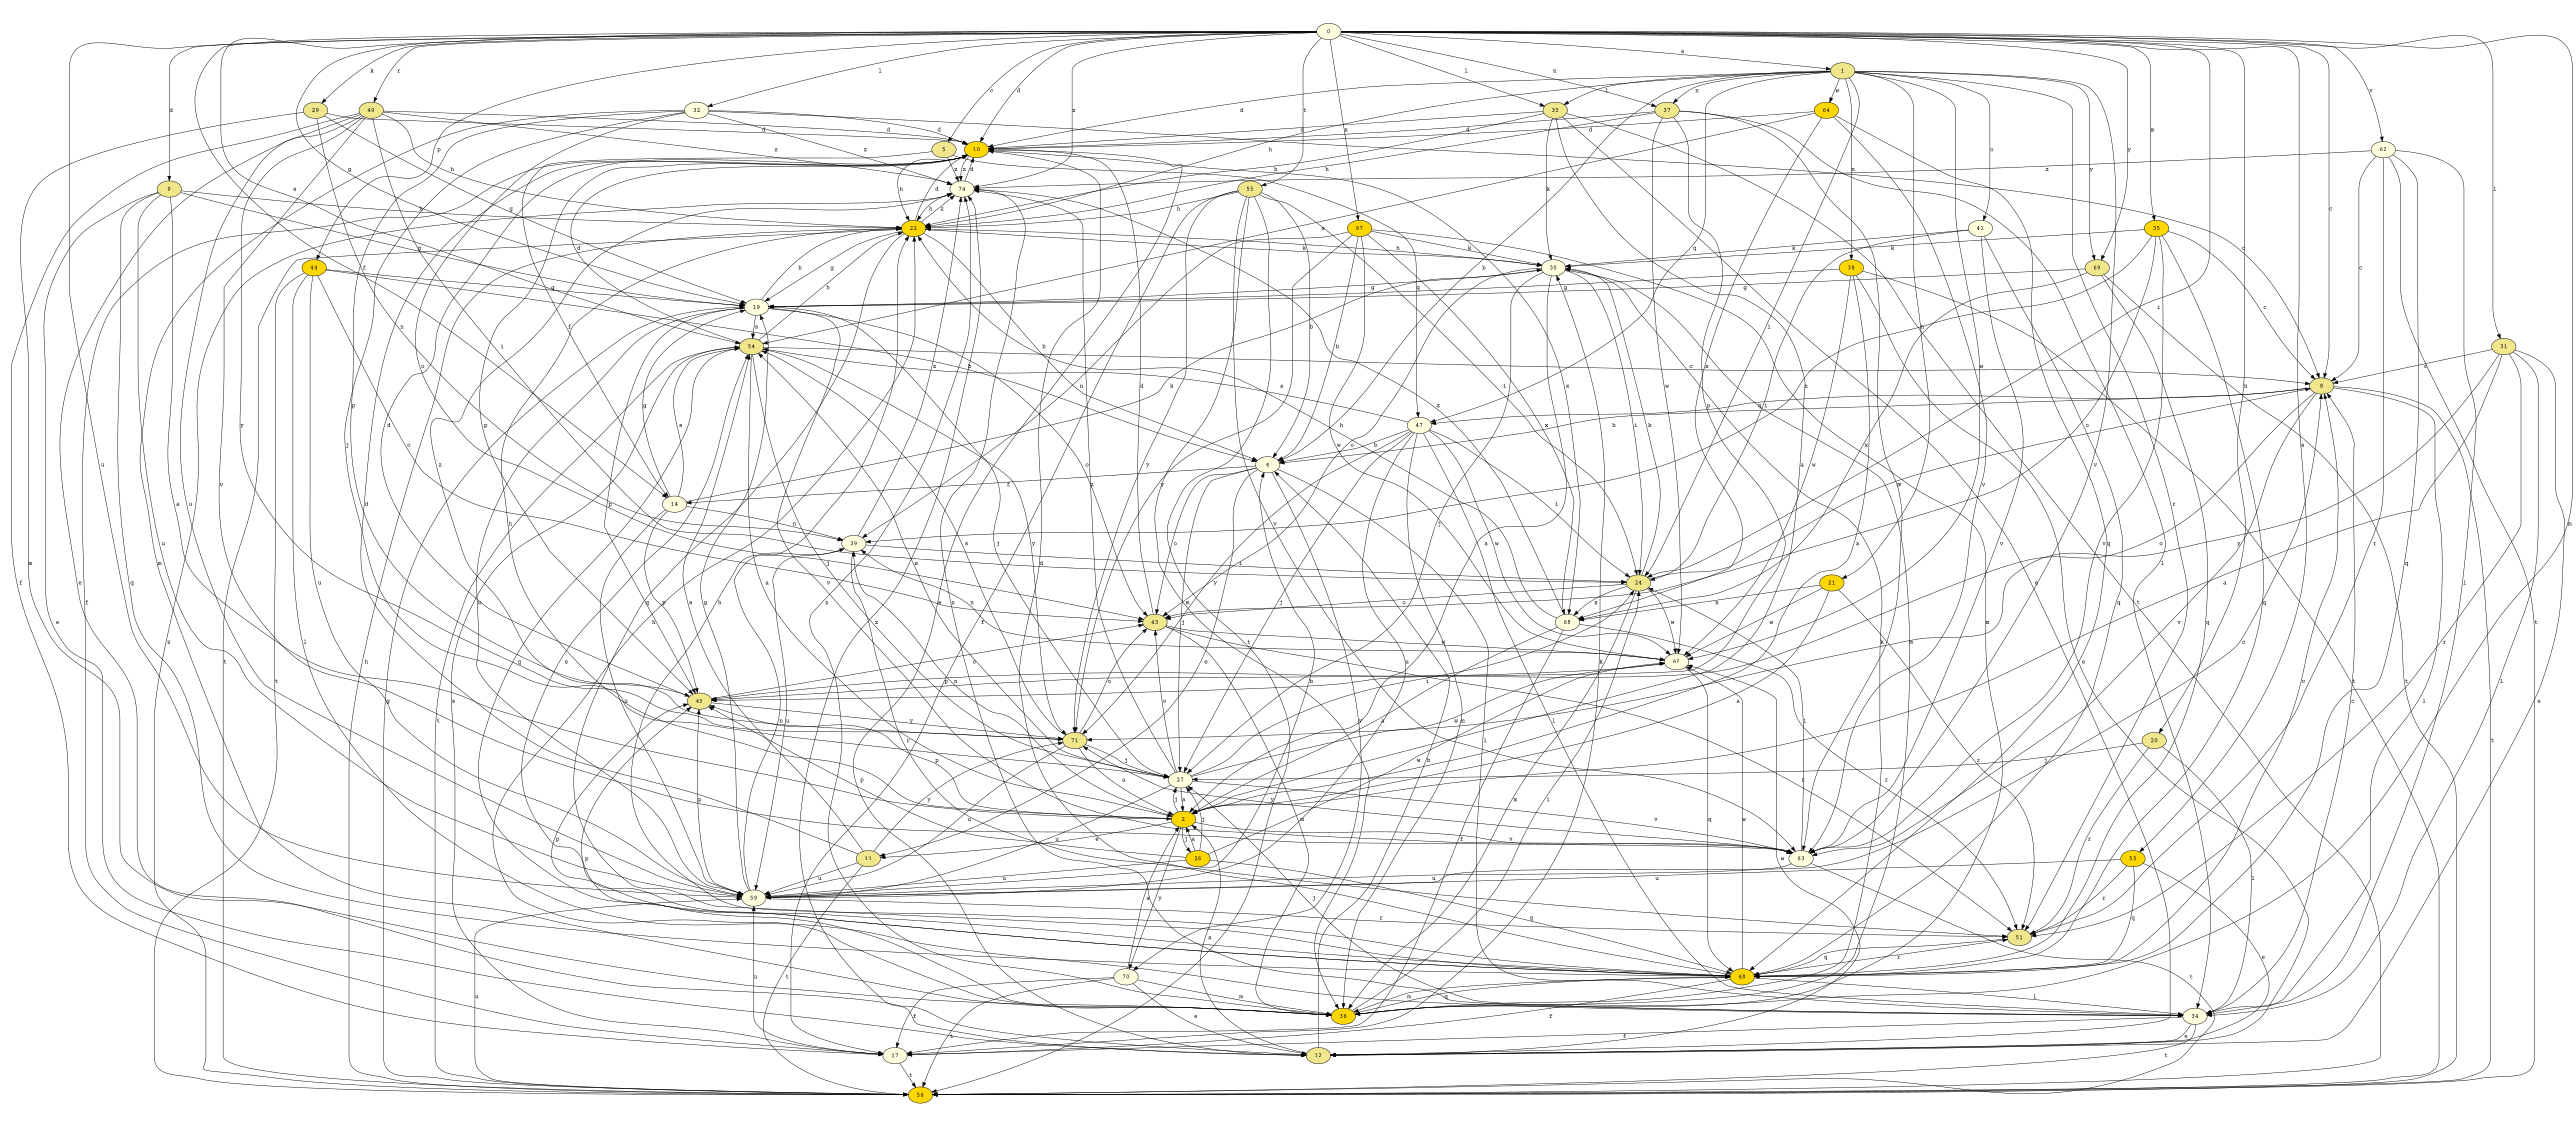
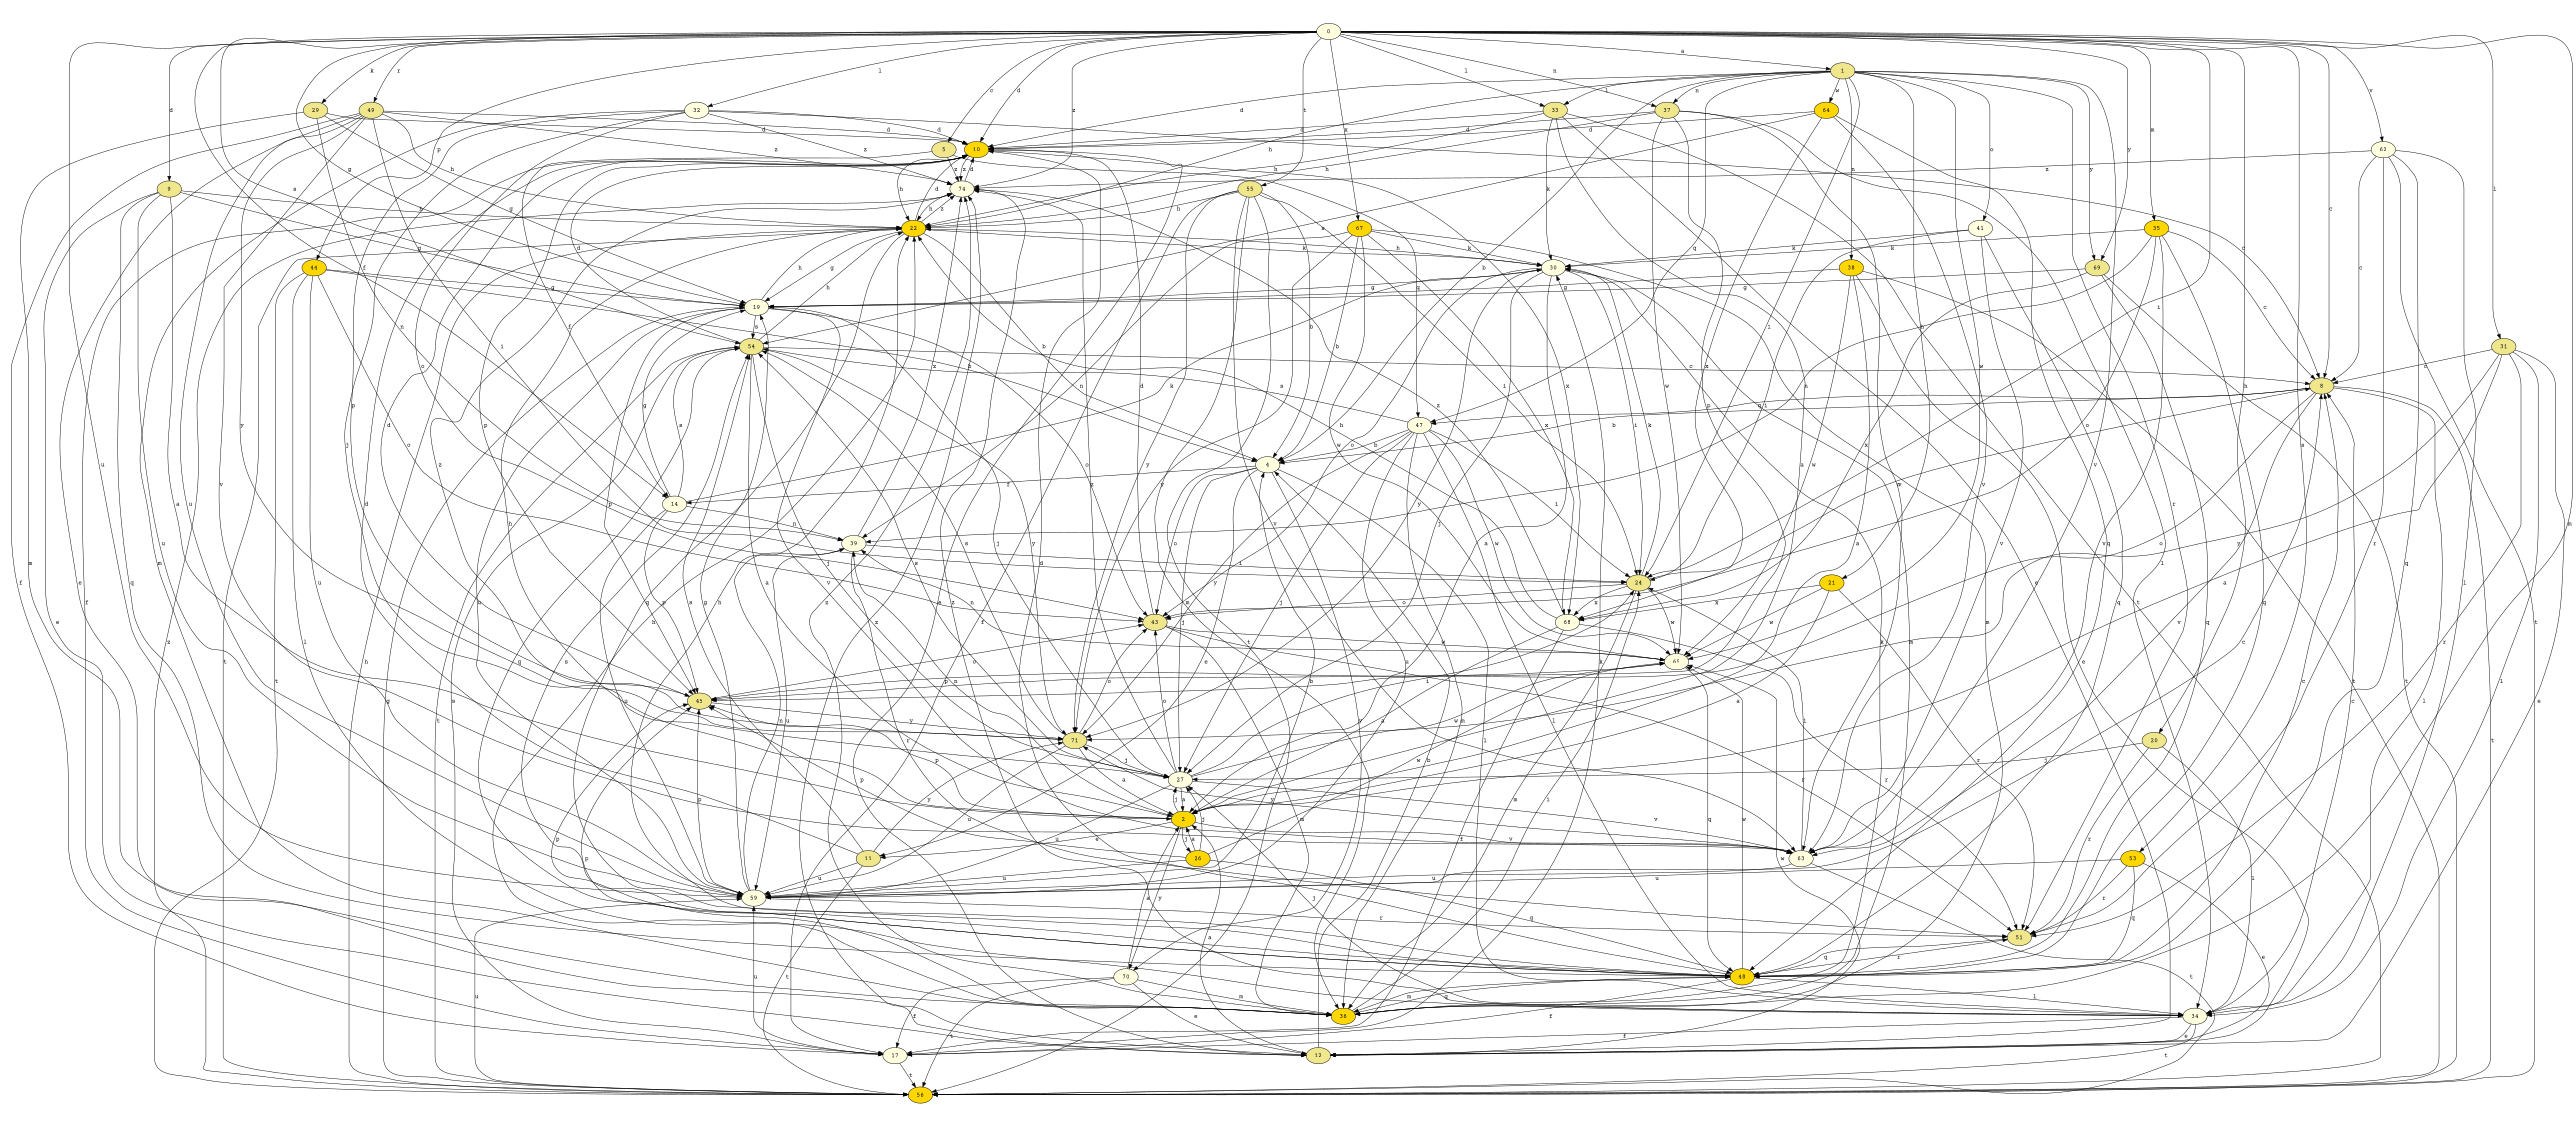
edge "30" -> "71": added, label "y"
